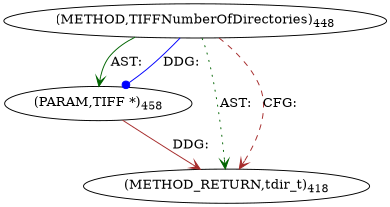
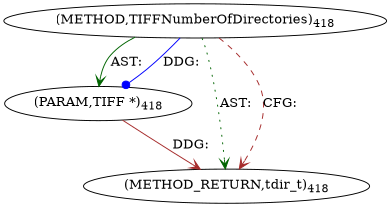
node "(METHOD,TIFFNumberOfDirectories)": text "448" -> "418"
node "(PARAM,TIFF *)": text "458" -> "418"
